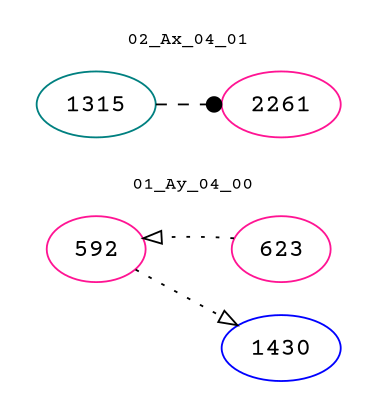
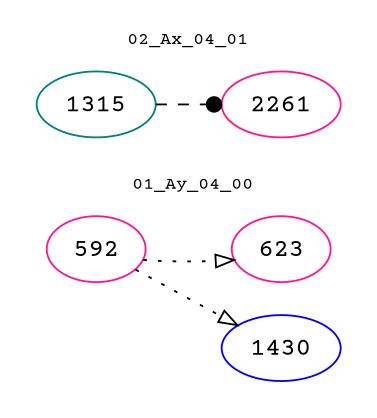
edge "623" -> "592": reversed
